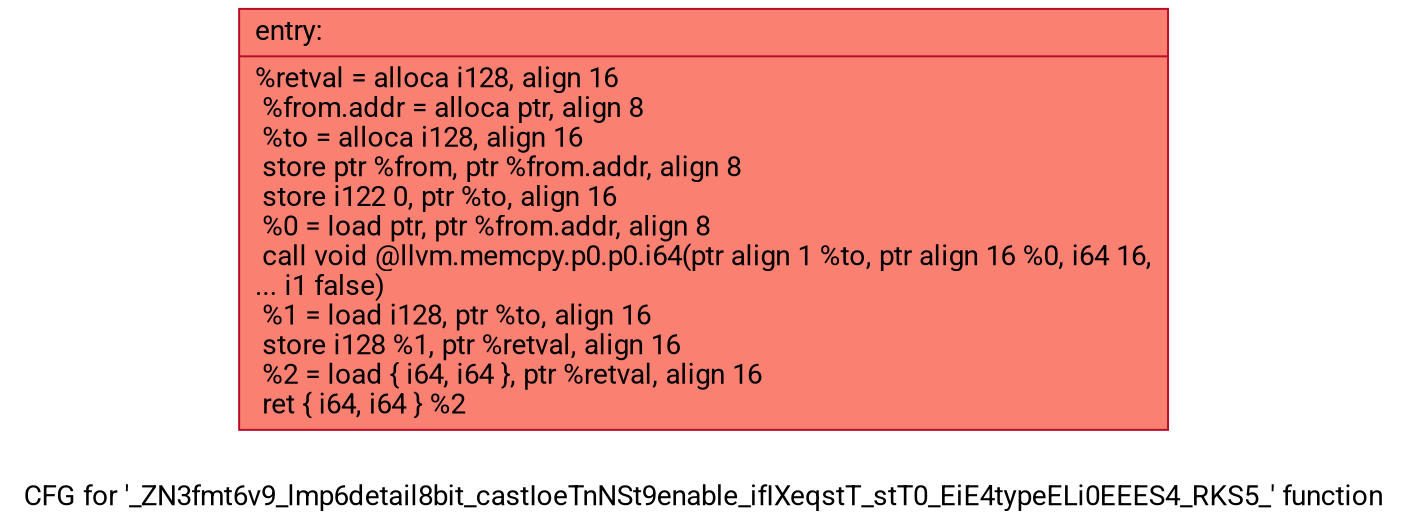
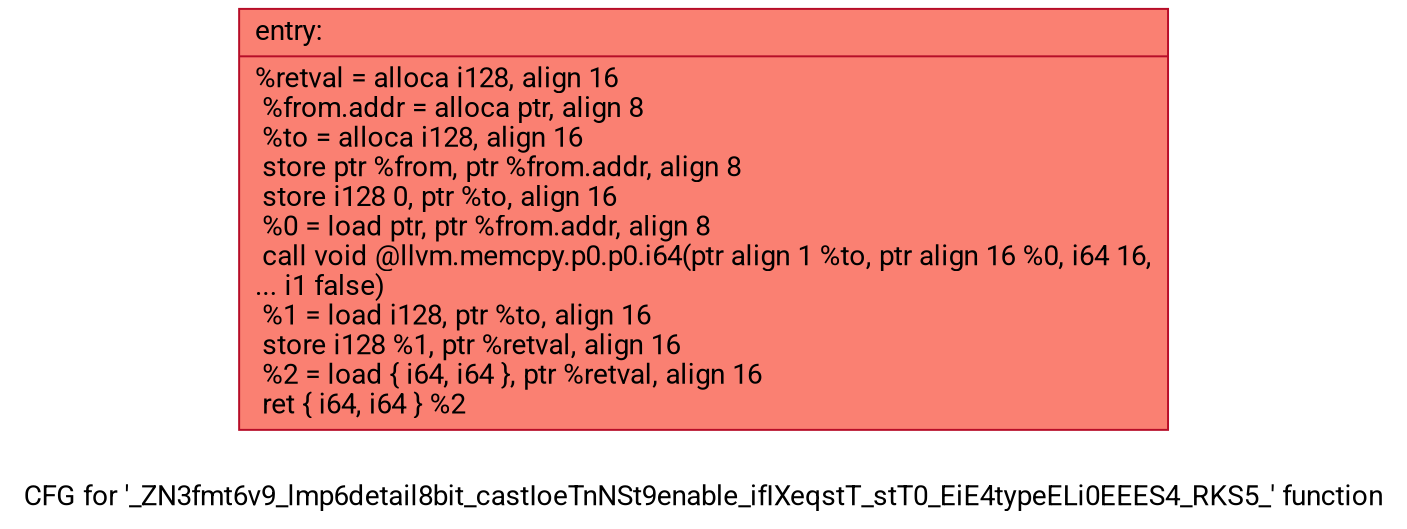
node "entry:": text "store i122 0, ptr %to, align 16" -> "store i128 0, ptr %to, align 16"
